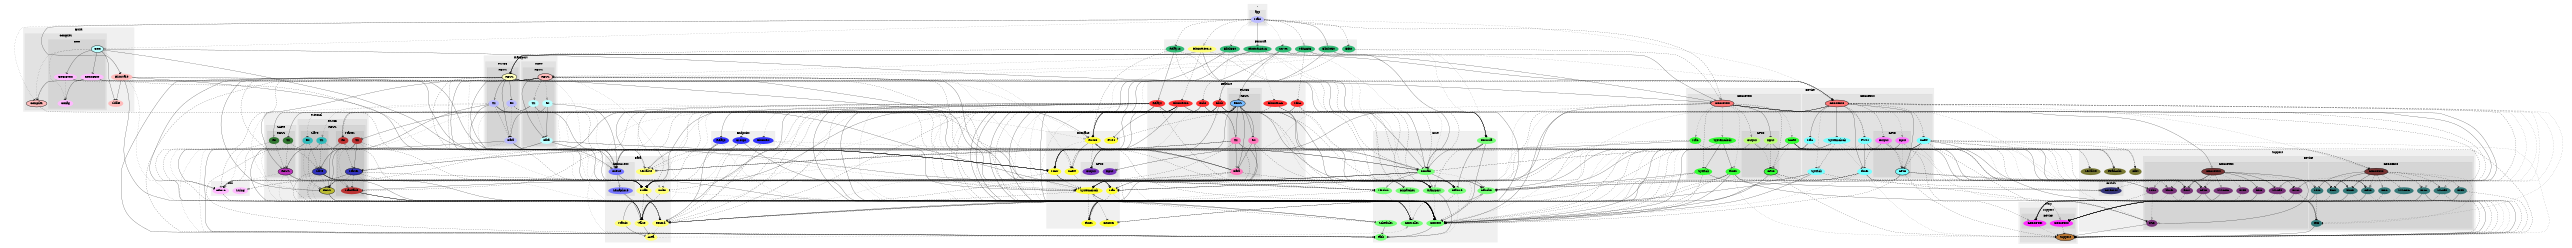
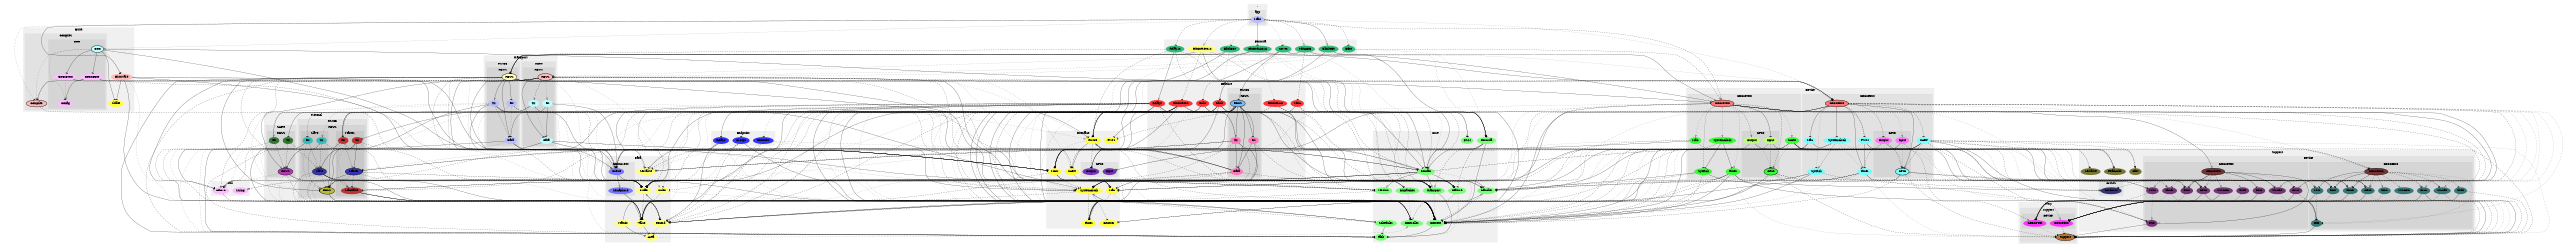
node "Shake": fillcolor #ffbbbb -> #ffff33
node "FSM": added
edge "Formula" -> "Feature": style solid -> dashed
edge "CRC16" -> "Version": now "MacTable" -> "Version"
